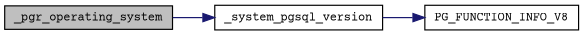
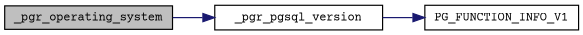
node "_system_pgsql_version": label "_system_pgsql_version" -> "_pgr_pgsql_version"
node "PG_FUNCTION_INFO_V8": label "PG_FUNCTION_INFO_V8" -> "PG_FUNCTION_INFO_V1"
